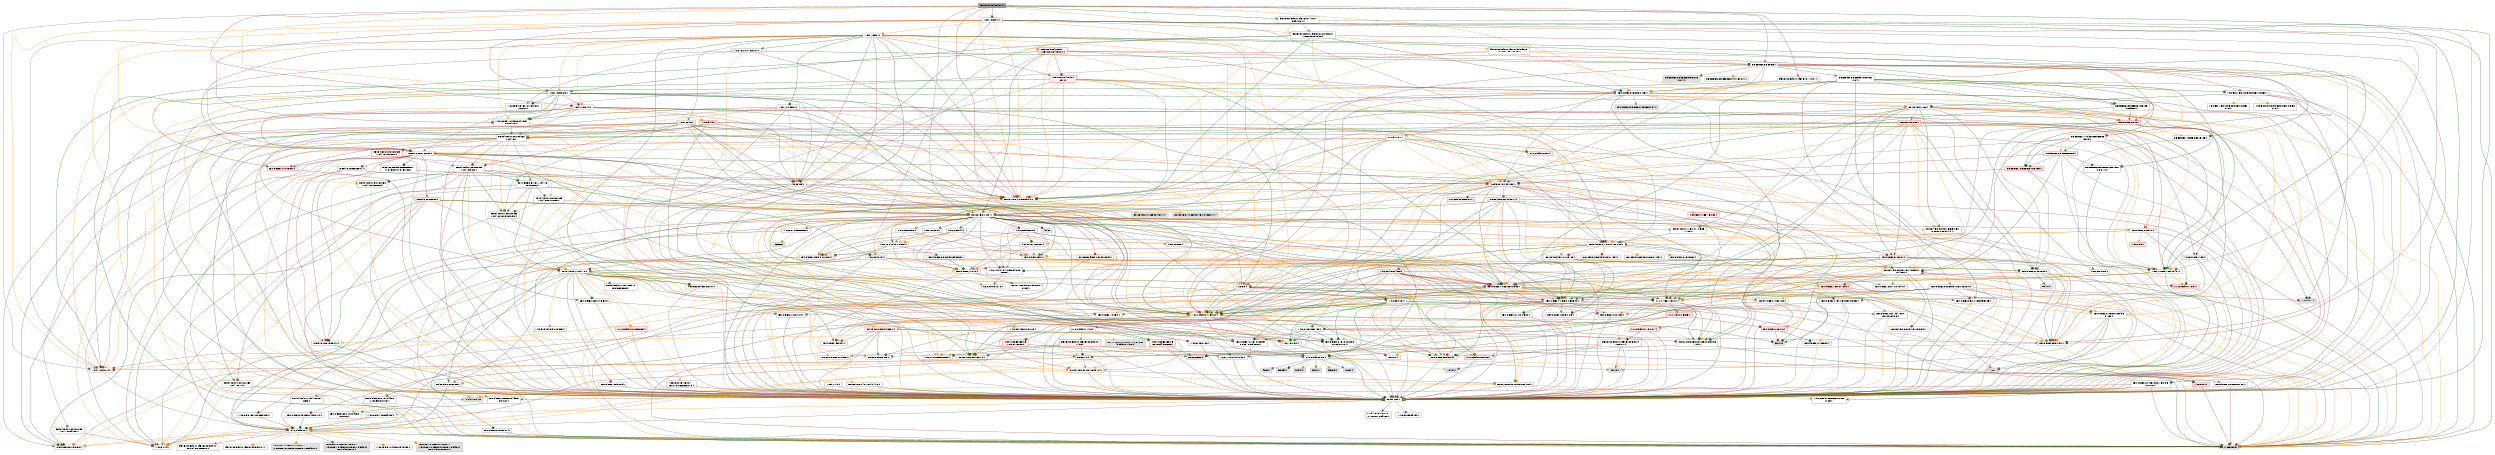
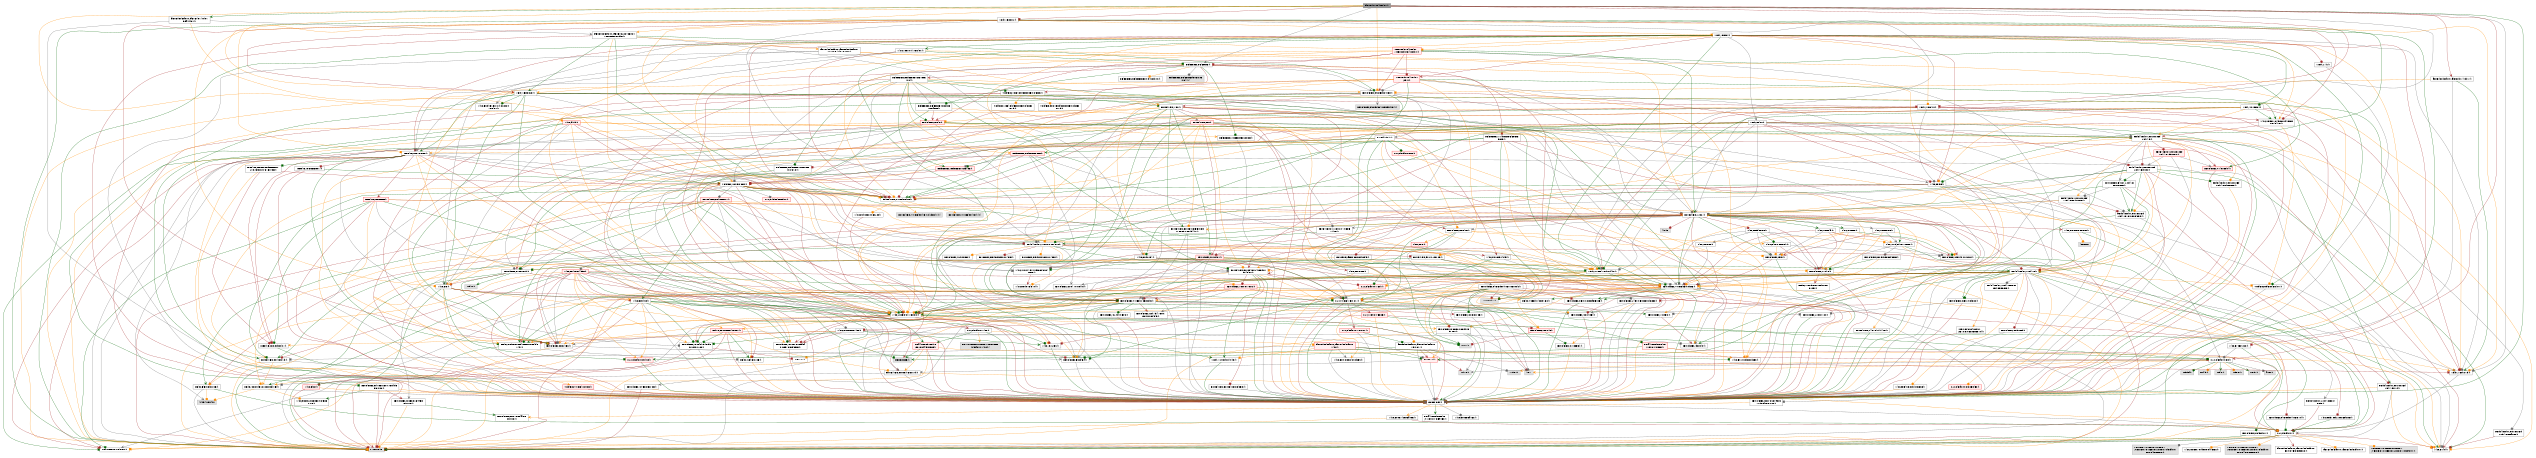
edge "Math/Vector.h" -> "Math/Axis.h": added
